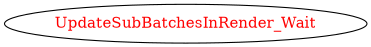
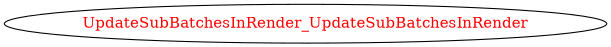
node "UpdateSubBatchesInRender_Wait": label "UpdateSubBatchesInRender_Wait" -> "UpdateSubBatchesInRender_UpdateSubBatchesInRender"
